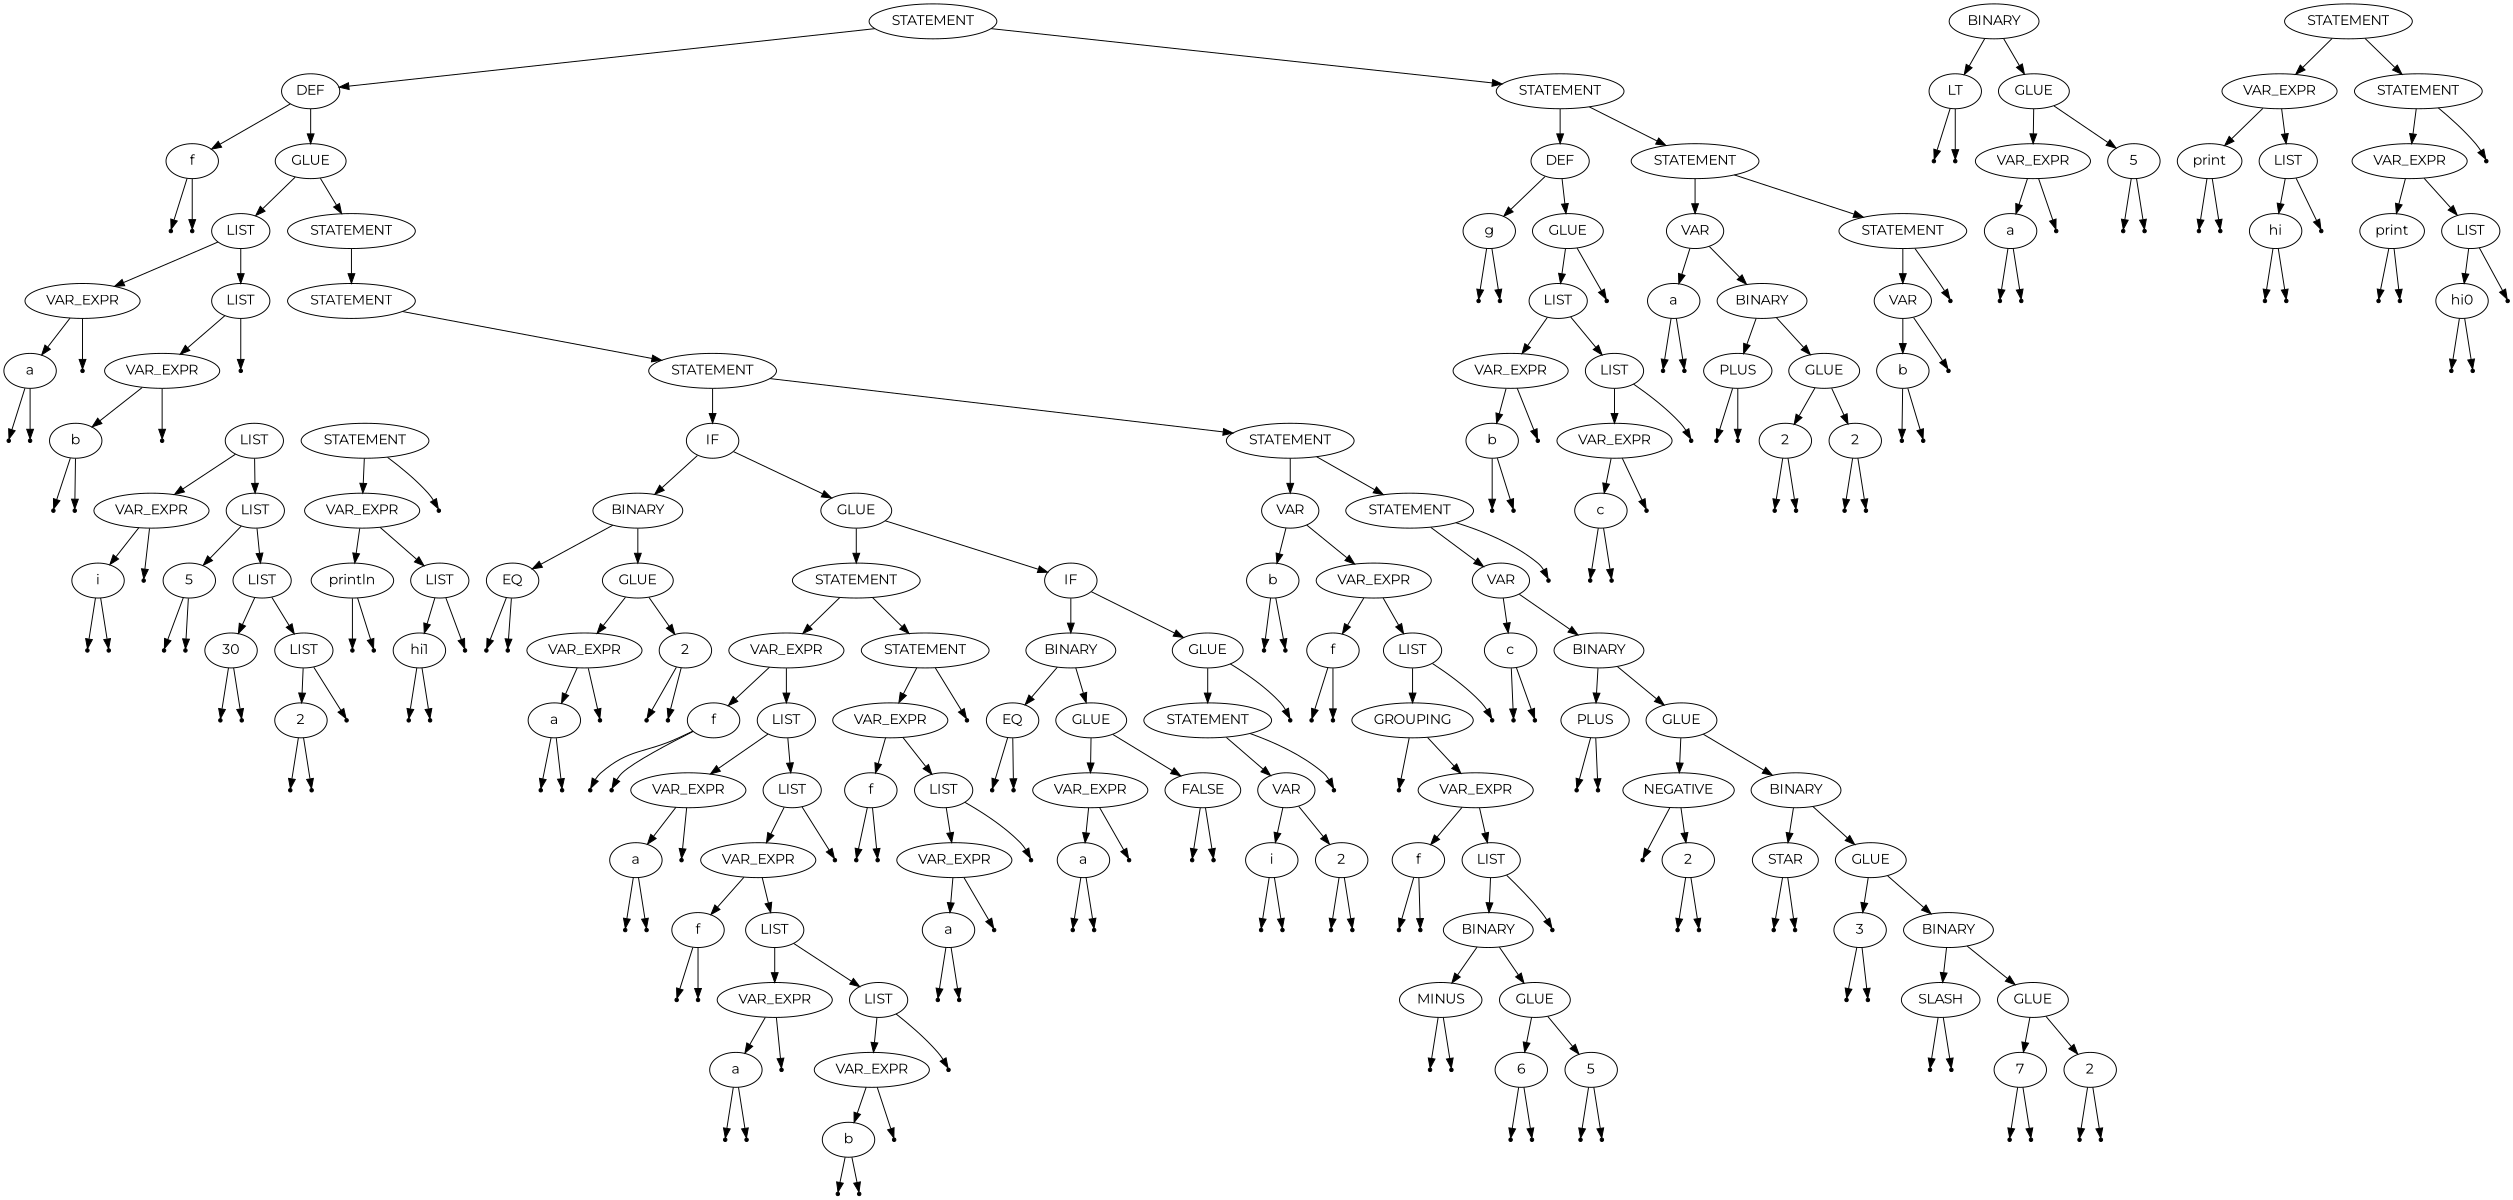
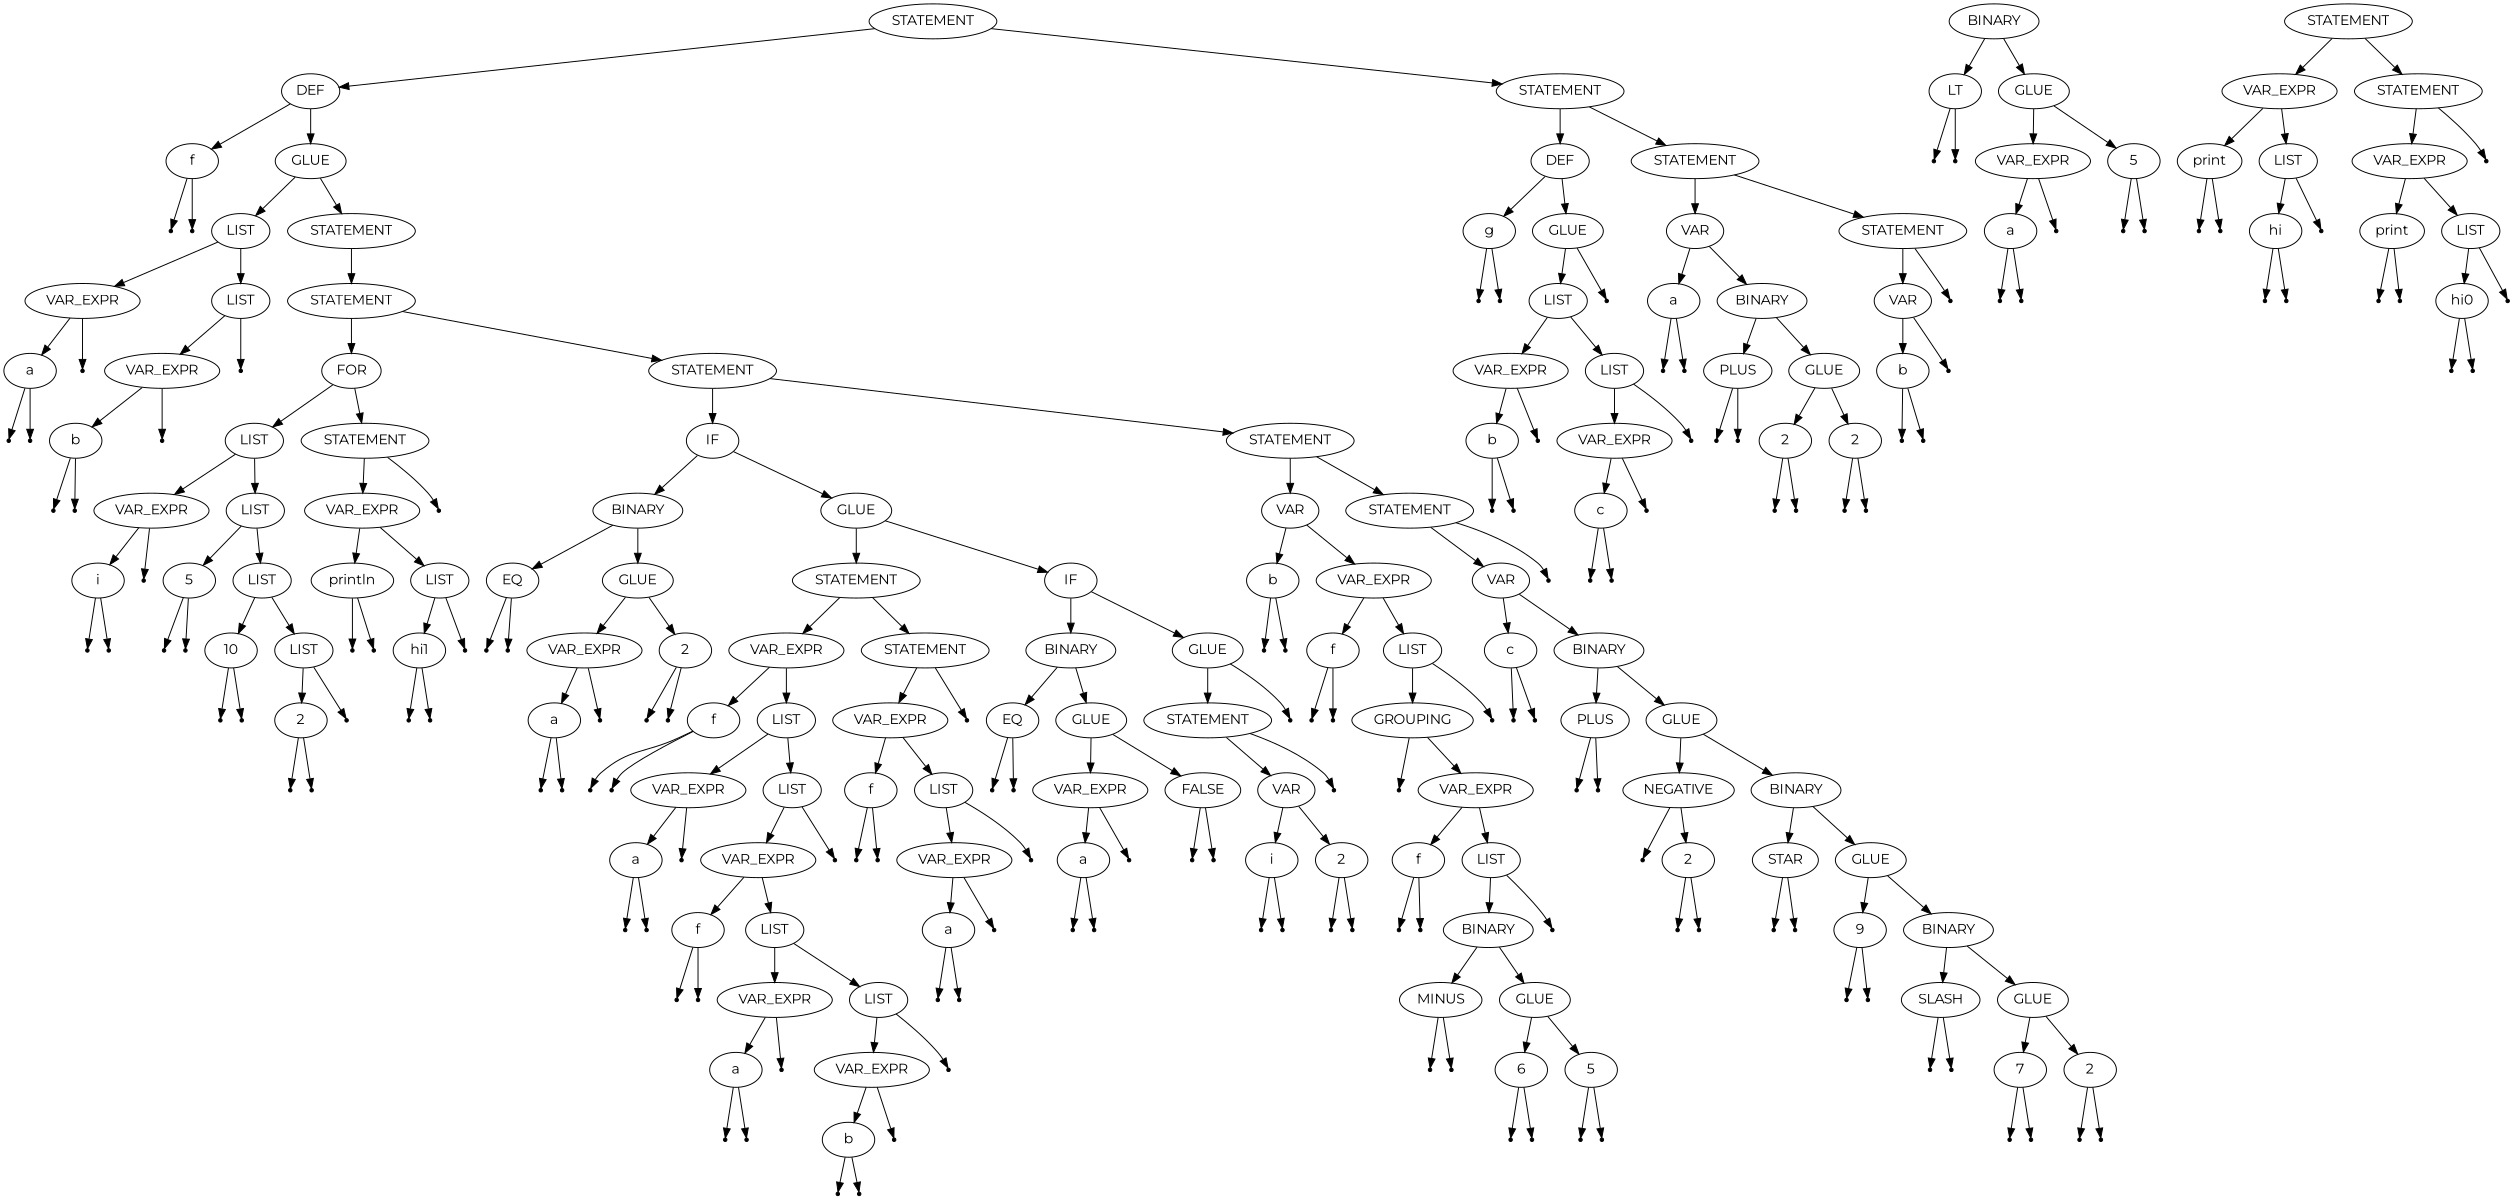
node "FOR": added
node "30": label "30" -> "10"
node "3": label "3" -> "9"
